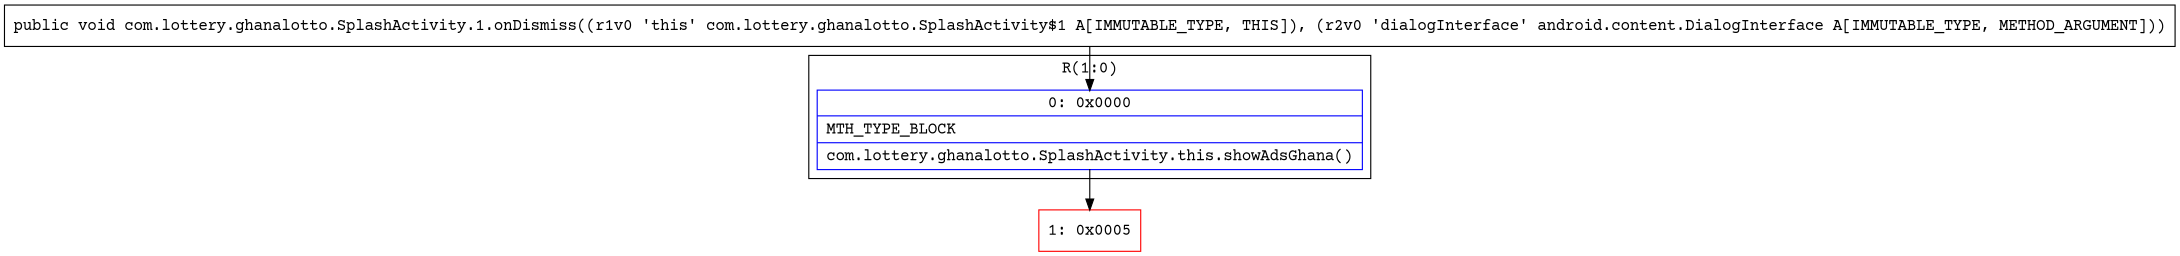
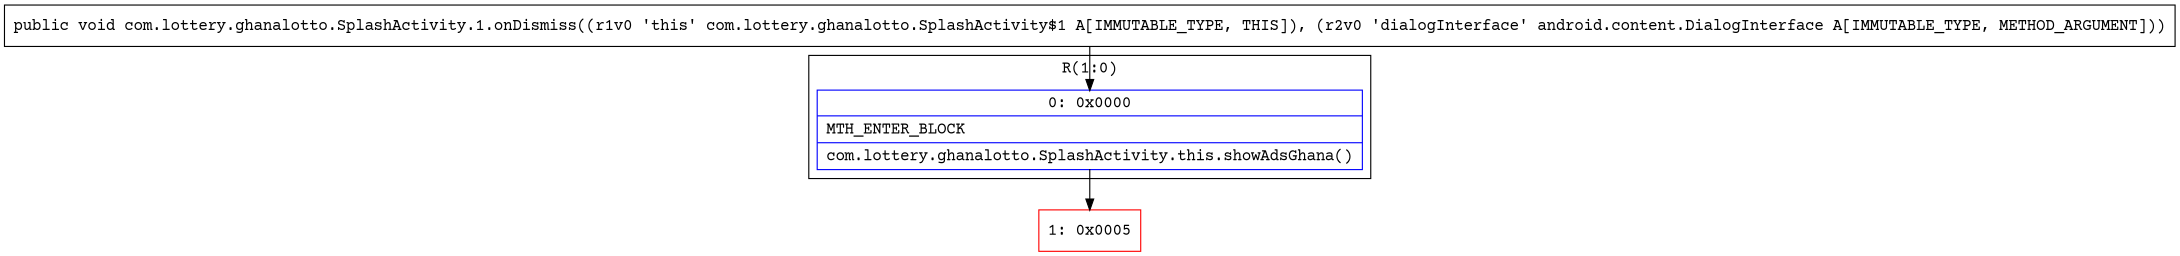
node "0: 0x0000": text "MTH_TYPE_BLOCK" -> "MTH_ENTER_BLOCK"
